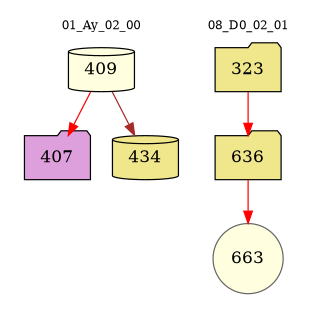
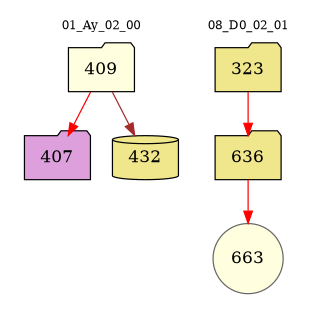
node "409": shape cylinder -> folder
node "434": label "434" -> "432"
